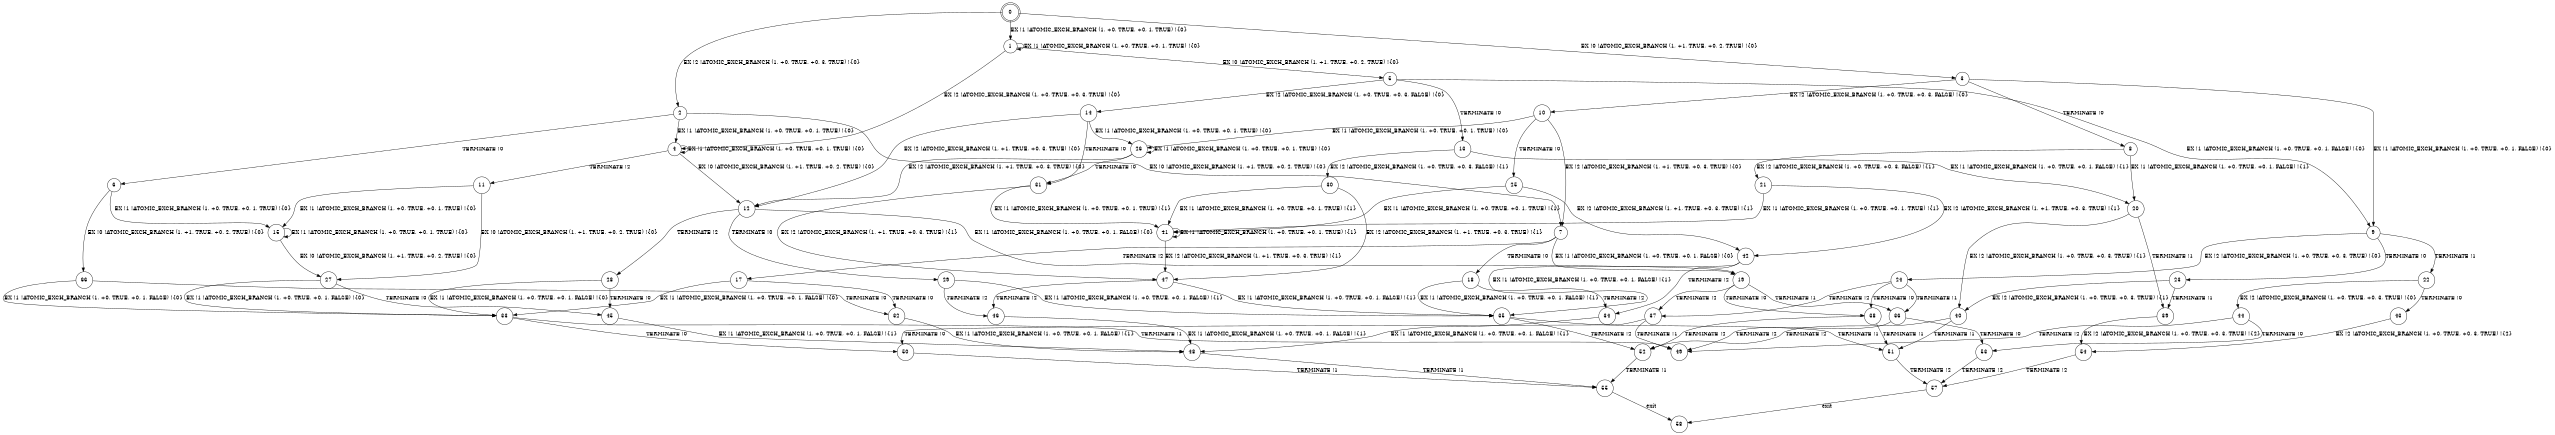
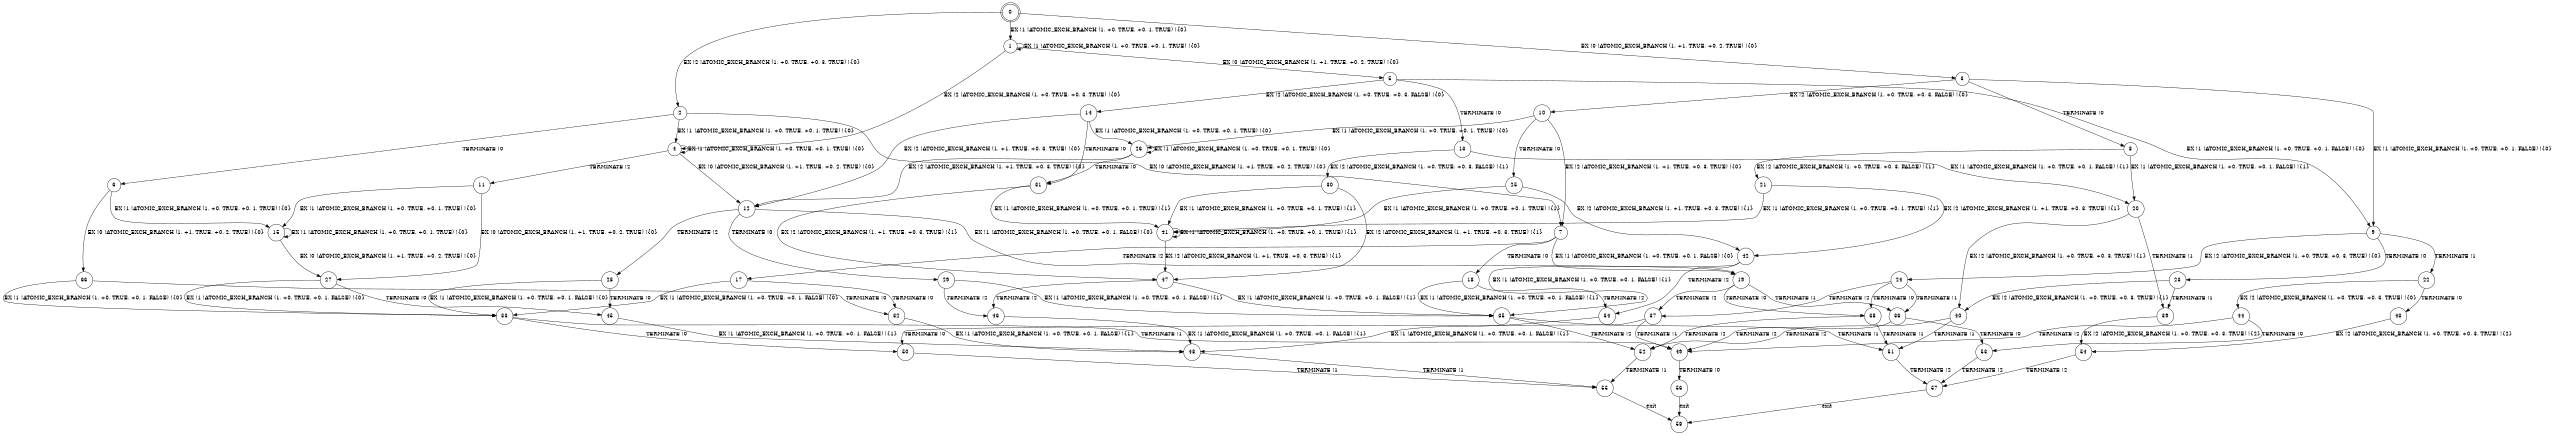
node "56": added
